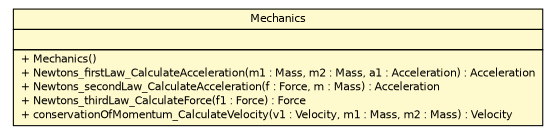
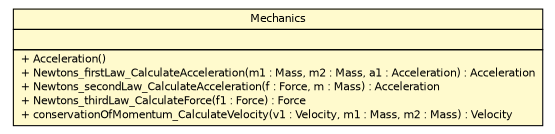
node "Mechanics": text "+ Mechanics()" -> "+ Acceleration()"
